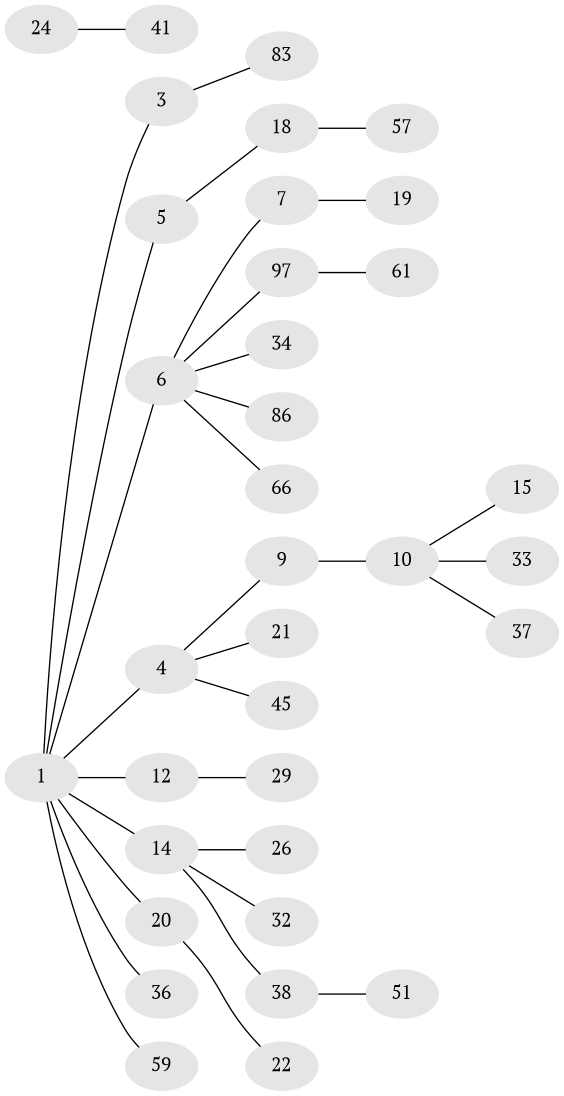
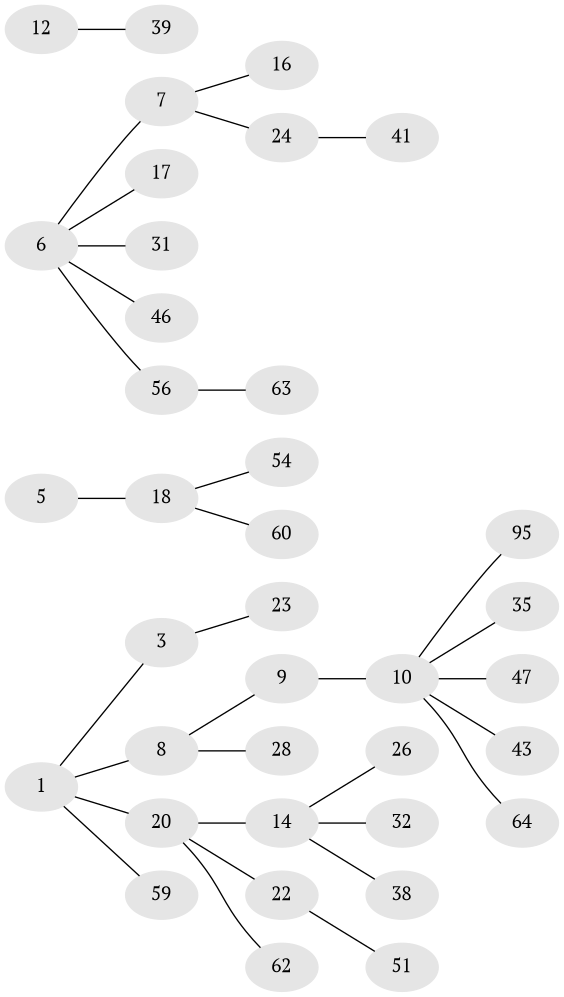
node "83": label "83" -> "23"
edge "7" -- "24": added
node "57": label "57" -> "54"
node "19": label "19" -> "16"
node "97": label "97" -> "17"
node "61": removed
node "34": label "34" -> "31"
node "63": added
node "86": label "86" -> "46"
node "66": label "66" -> "56"
node "15": label "15" -> "95"
edge "5" -- "1": removed
node "60": added
node "33": label "33" -> "35"
edge "6" -- "1": removed
node "21": label "21" -> "28"
node "37": label "37" -> "47"
node "4": label "4" -> "8"
node "45": removed
node "43": added
edge "1" -- "12": removed
node "29": label "29" -> "39"
edge "1" -- "14": now "20" -- "14"
node "64": added
node "62": added
node "36": removed
edge "38" -- "51": now "22" -- "51"
